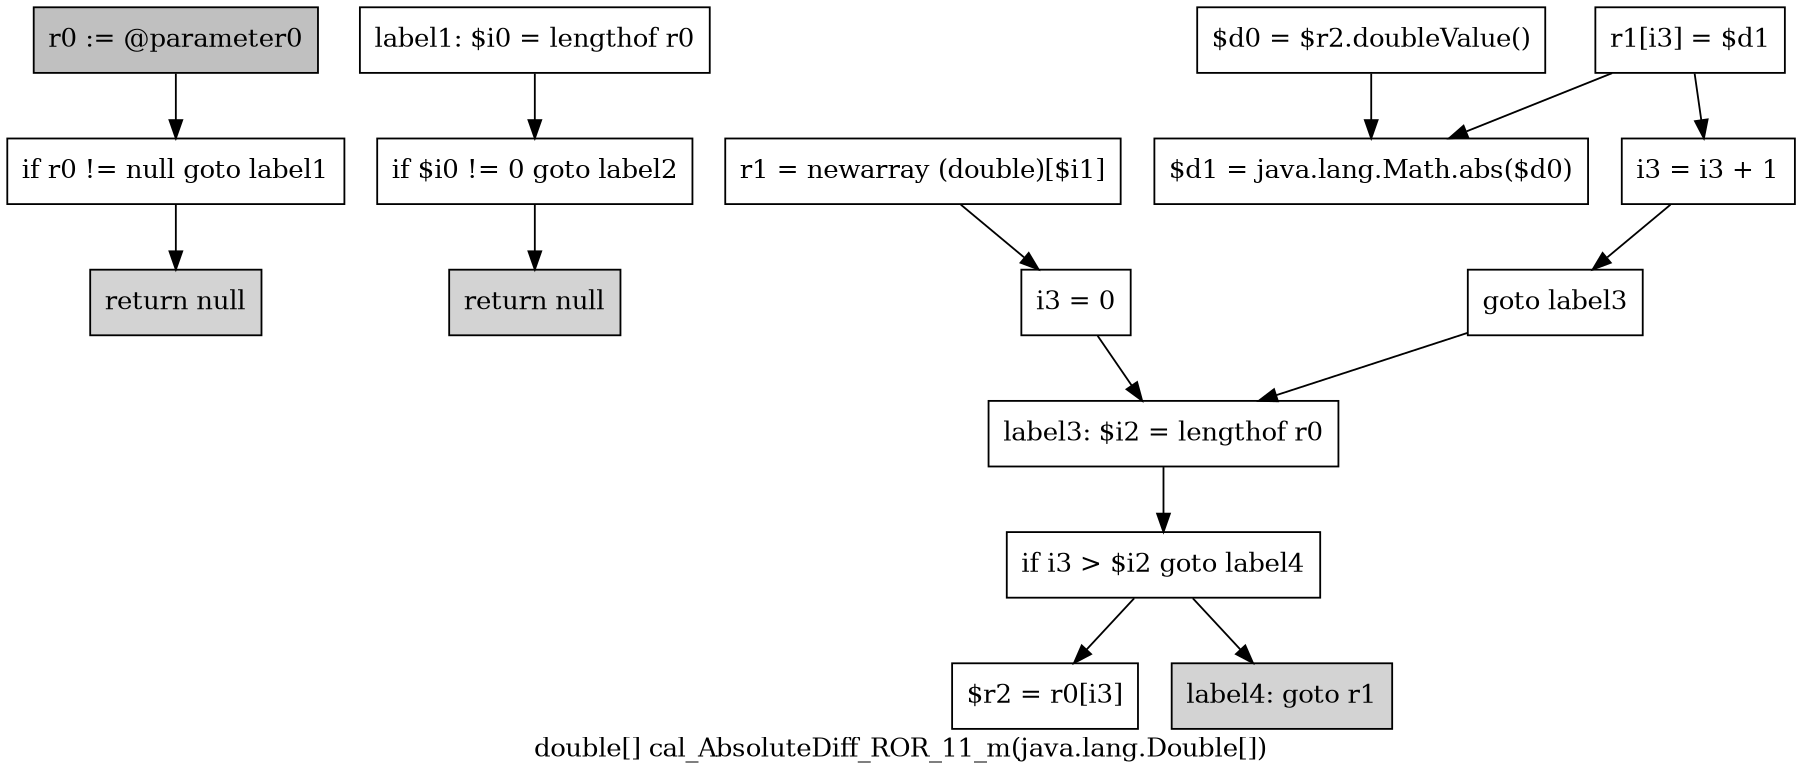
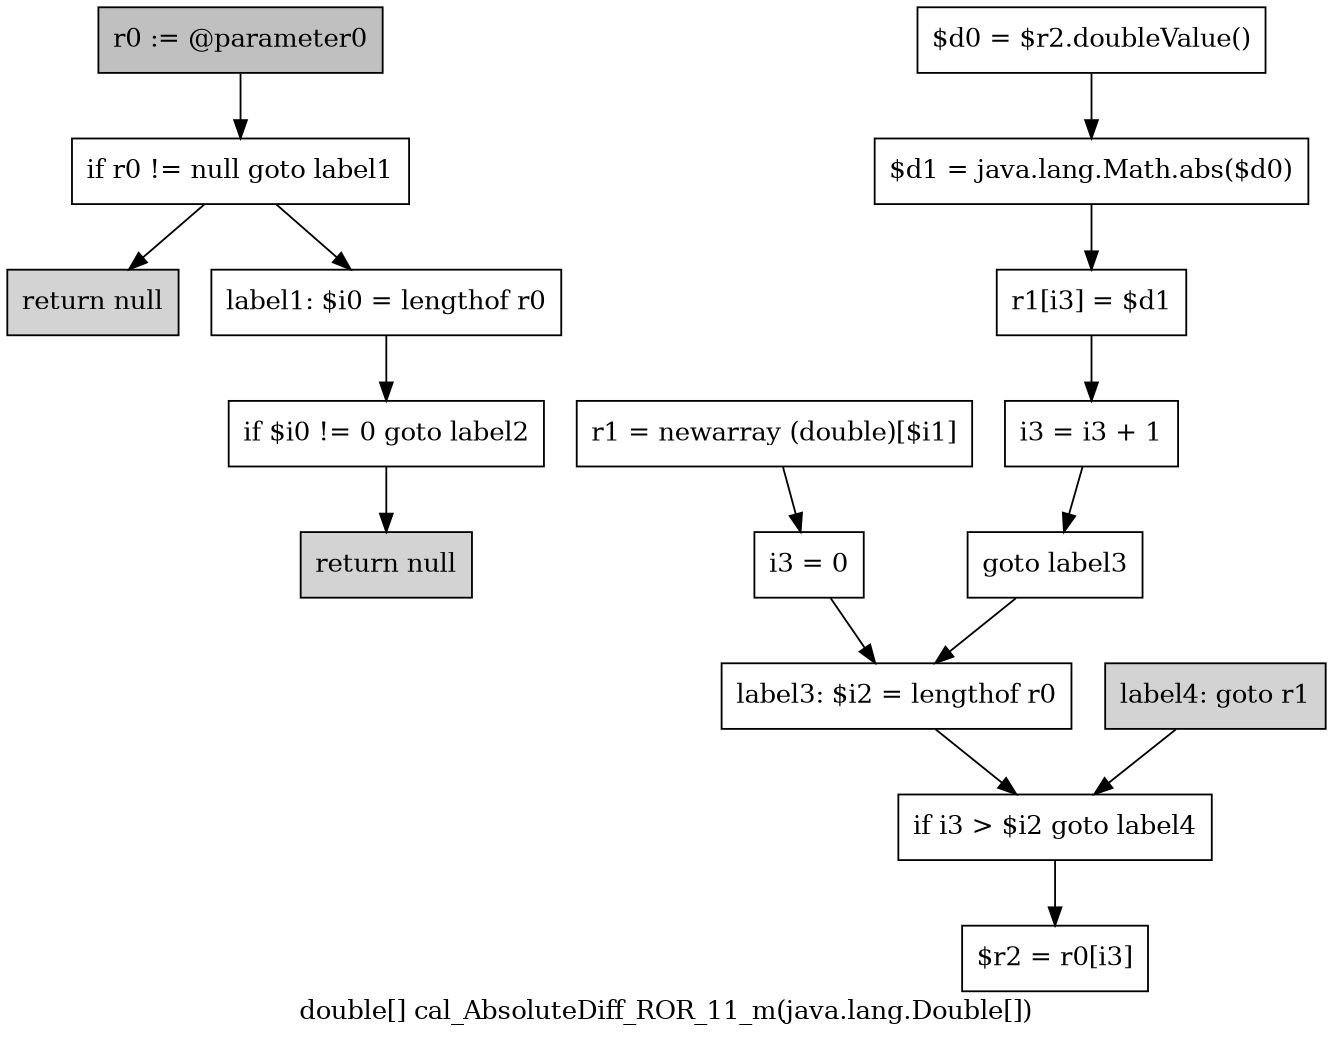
edge "r1[i3] = $d1" -> "$d1 = java.lang.Math.abs($d0)": reversed
edge "if r0 != null goto label1" -> "label1: $i0 = lengthof r0": added
edge "if i3 > $i2 goto label4" -> "label4: goto r1": reversed
